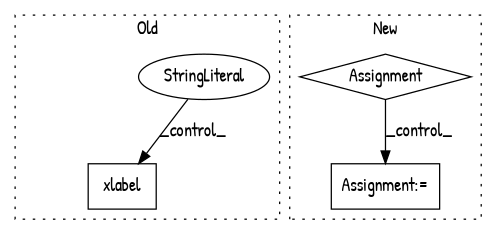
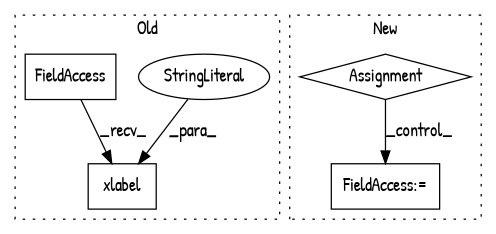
node "FieldAccess": added
edge "StringLiteral" -> "xlabel": label "_control_" -> "_para_"
node "Assignment:=": label "Assignment:=" -> "FieldAccess:="
